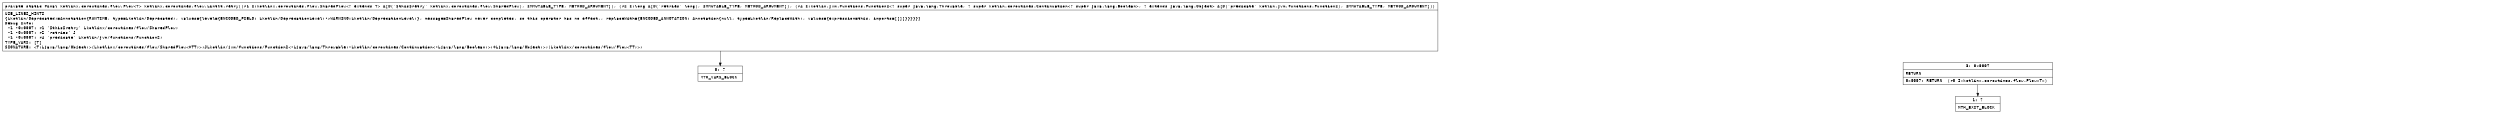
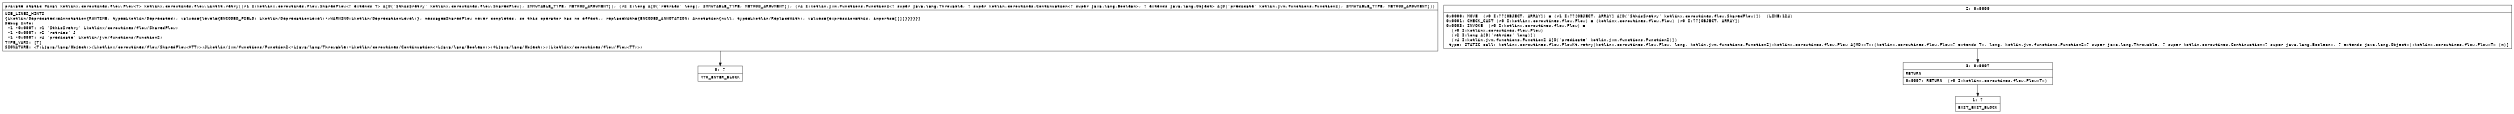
node "2: 0x0000": added
node "0: ?": text "MTH_VARS_BLOCK" -> "MTH_ENTER_BLOCK"
node "1: ?": text "MTH_EXIT_BLOCK" -> "EXIT_EXIT_BLOCK"
